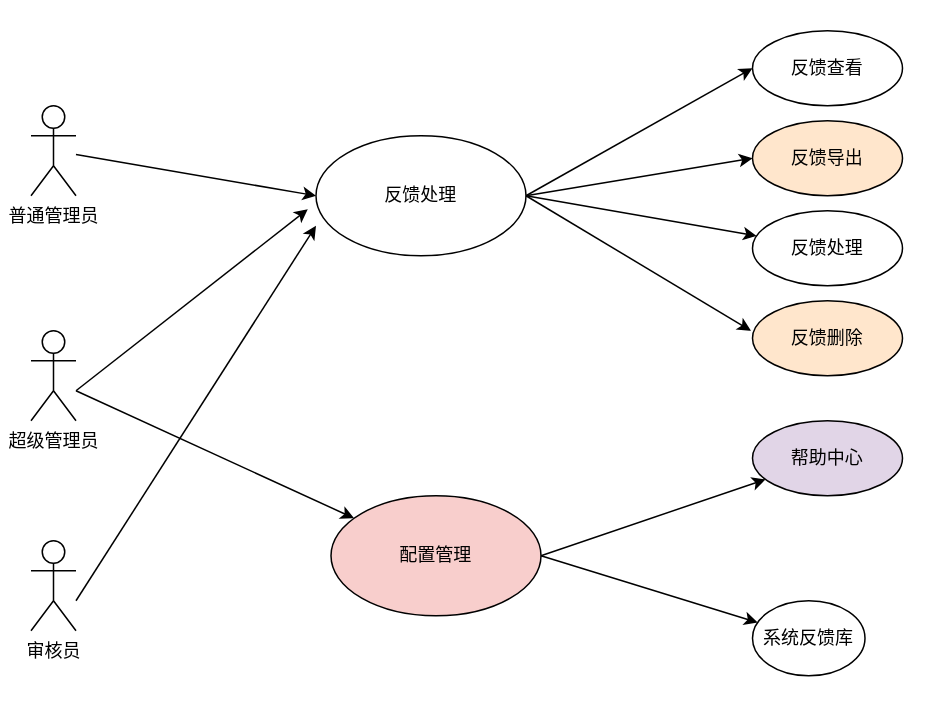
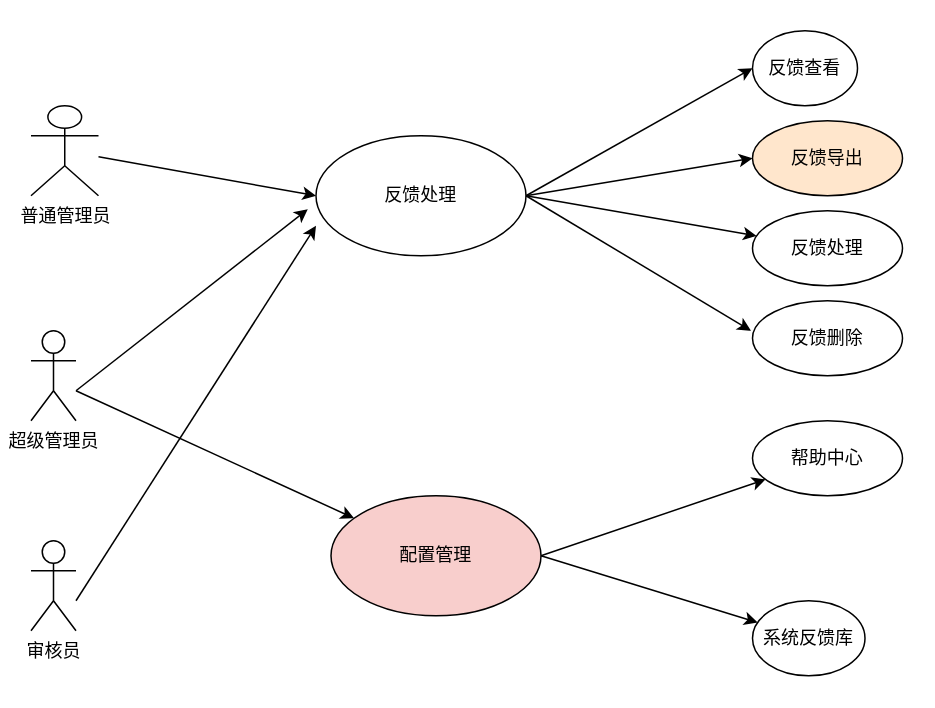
node "反馈查看": size 150x75 -> 105x75
node "普通管理员": size 45x90 -> 68x90
node "反馈删除": fillcolor #ffe6cc -> #ffffff
node "帮助中心": fillcolor #e1d5e7 -> #ffffff
